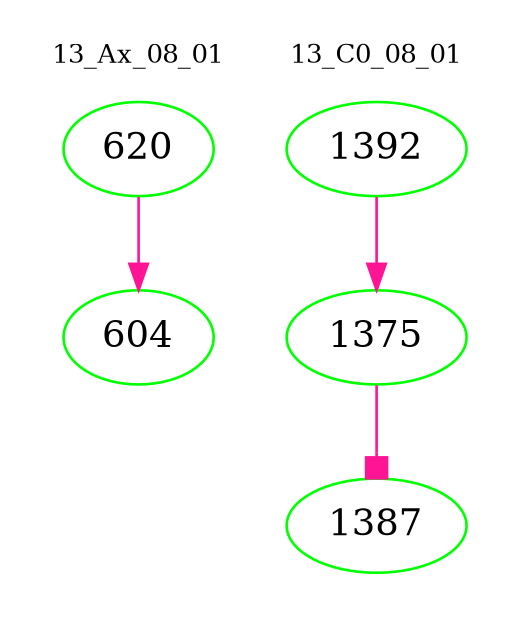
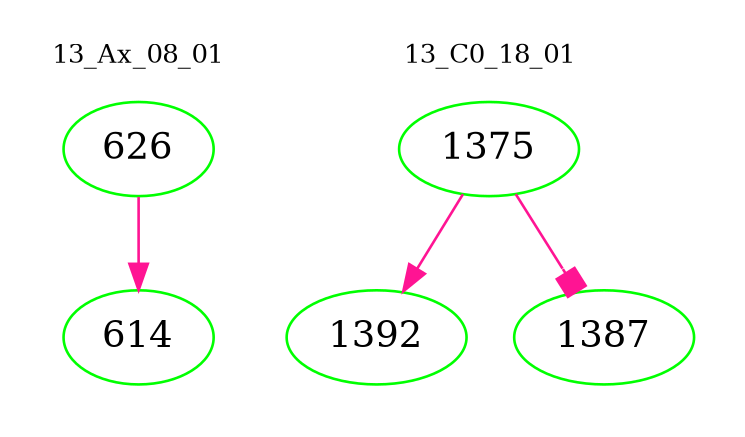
cluster "13_C0_08_01": label "13_C0_08_01" -> "13_C0_18_01"
node "620": label "620" -> "626"
edge "1392" -> "1375": reversed
node "604": label "604" -> "614"
